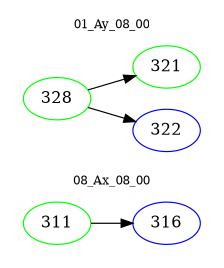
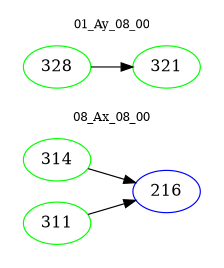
node "322": removed
node "314": added
node "316": label "316" -> "216"
